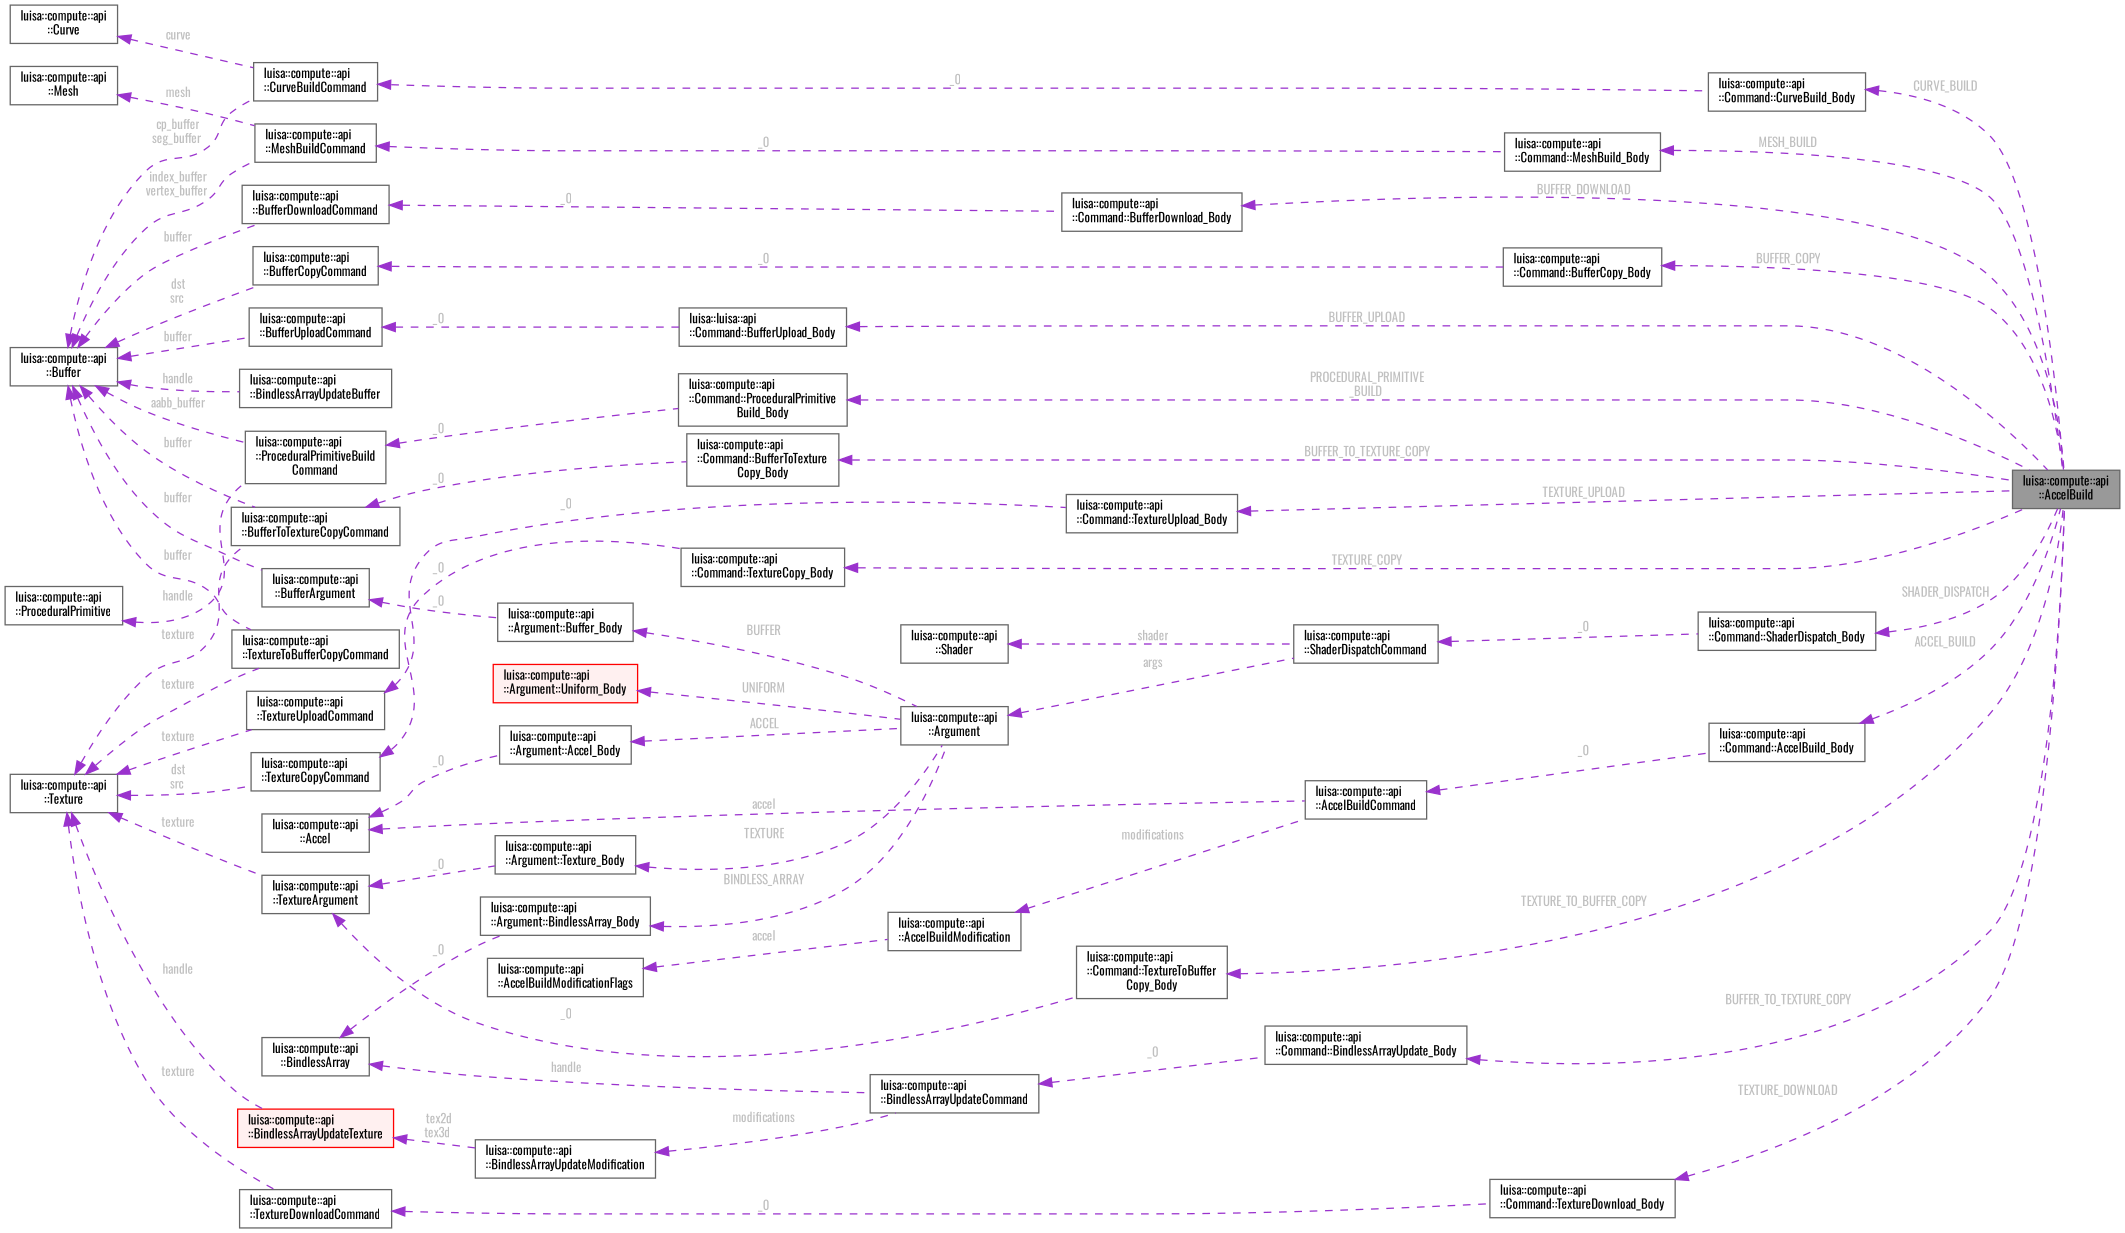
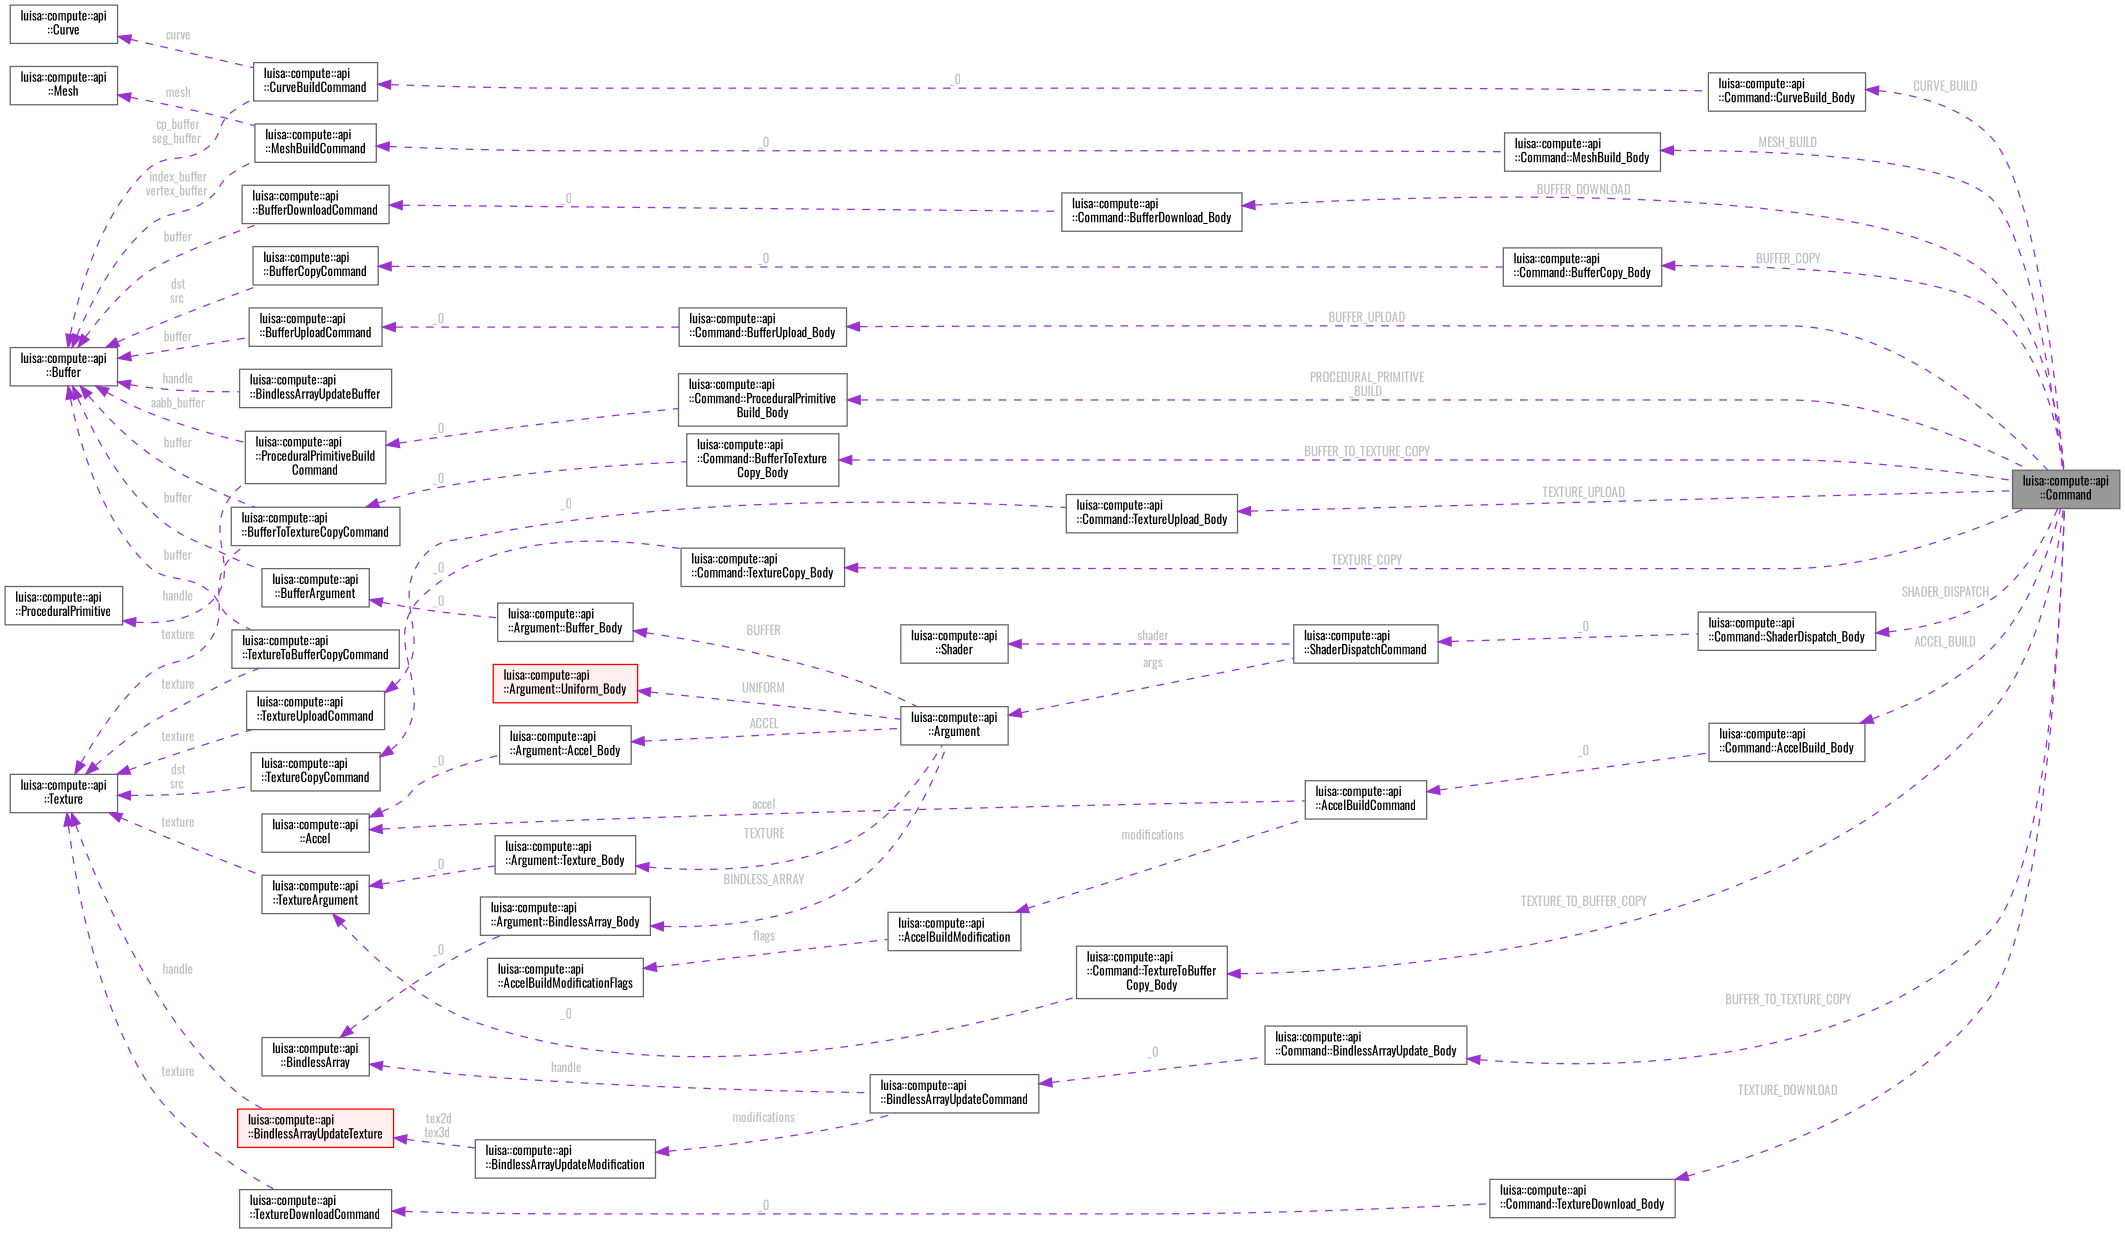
node "luisa::luisa::api ::Command::BufferUpload_Body": label "luisa::luisa::api ::Command::BufferUpload_Body" -> "luisa::compute::api ::Command::BufferUpload_Body"
node "luisa::compute::api ::AccelBuild": label "luisa::compute::api ::AccelBuild" -> "luisa::compute::api ::Command"
edge "luisa::compute::api ::AccelBuildModification" -> "luisa::compute::api ::AccelBuildModificationFlags": label " accel" -> " flags"
